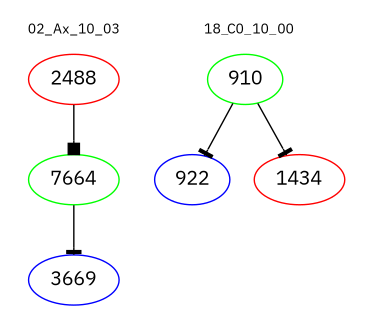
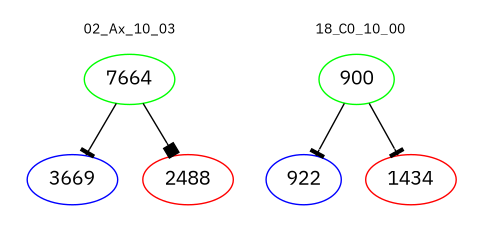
node "910": label "910" -> "900"
edge "2488" -> "7664": reversed
